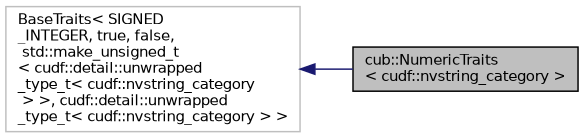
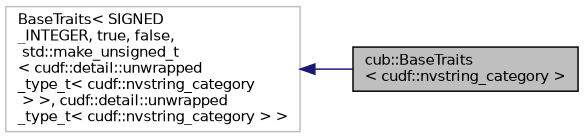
node "cub::NumericTraits < cudf::nvstring_category >": label "cub::NumericTraits < cudf::nvstring_category >" -> "cub::BaseTraits < cudf::nvstring_category >"
